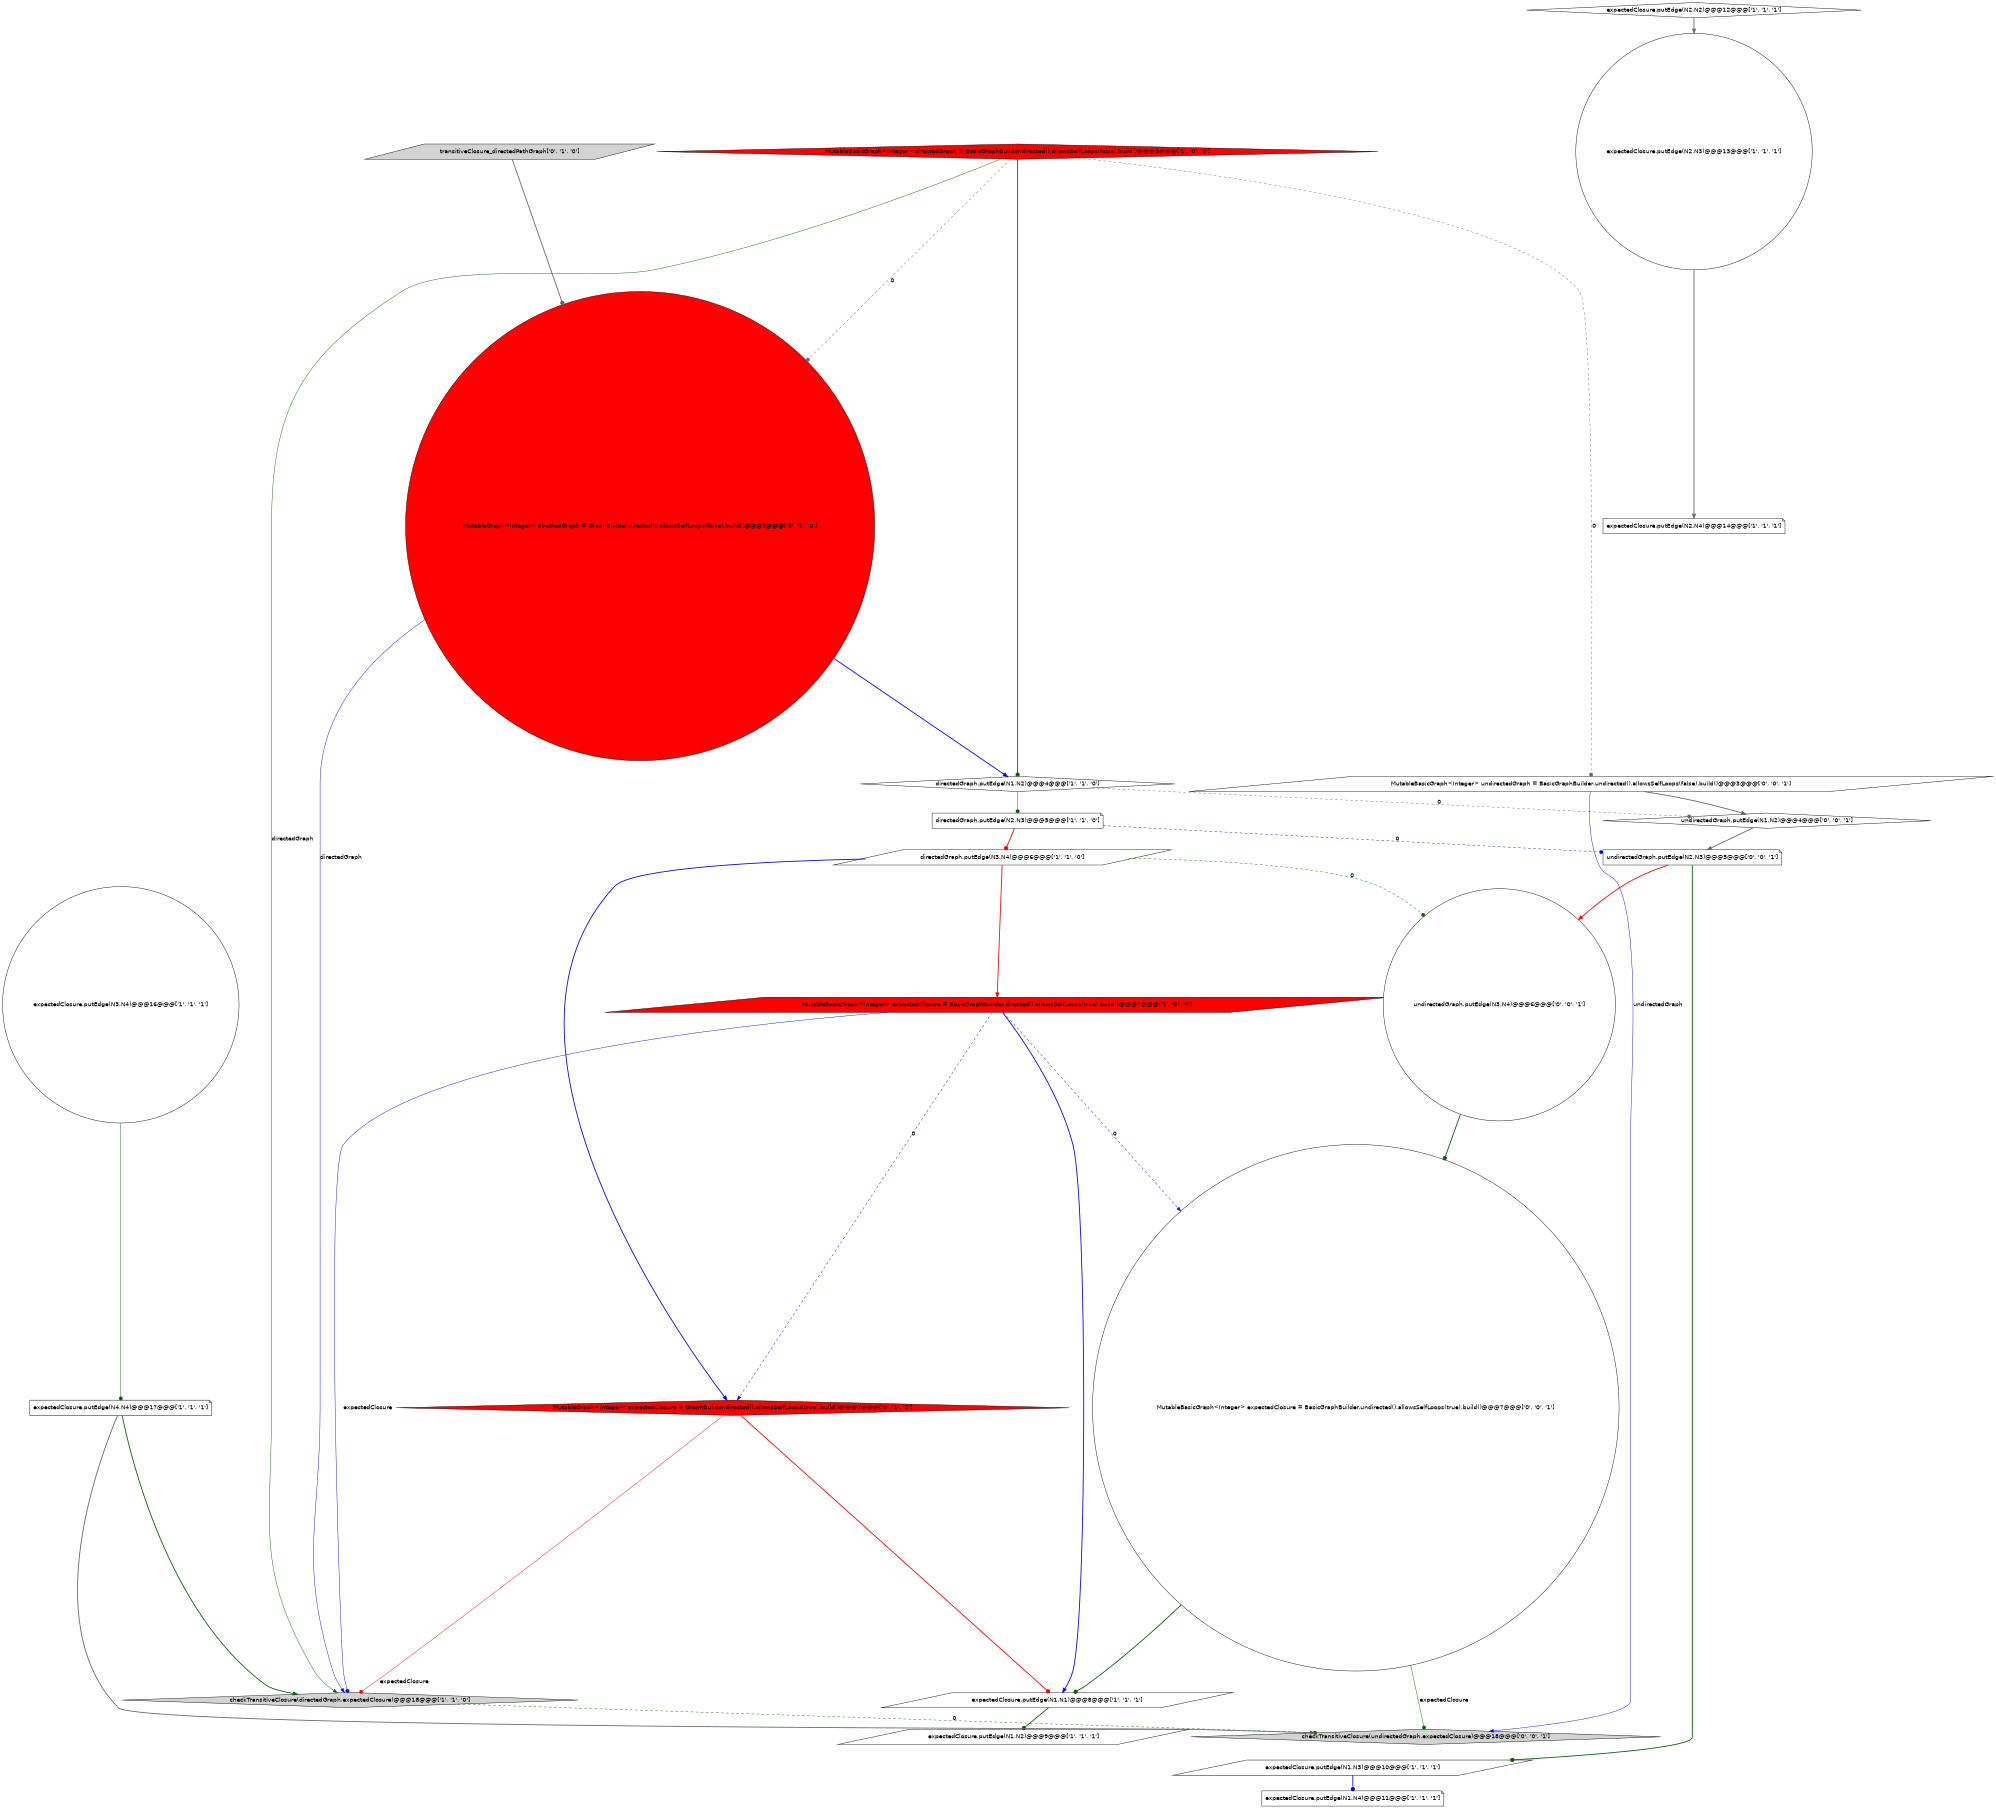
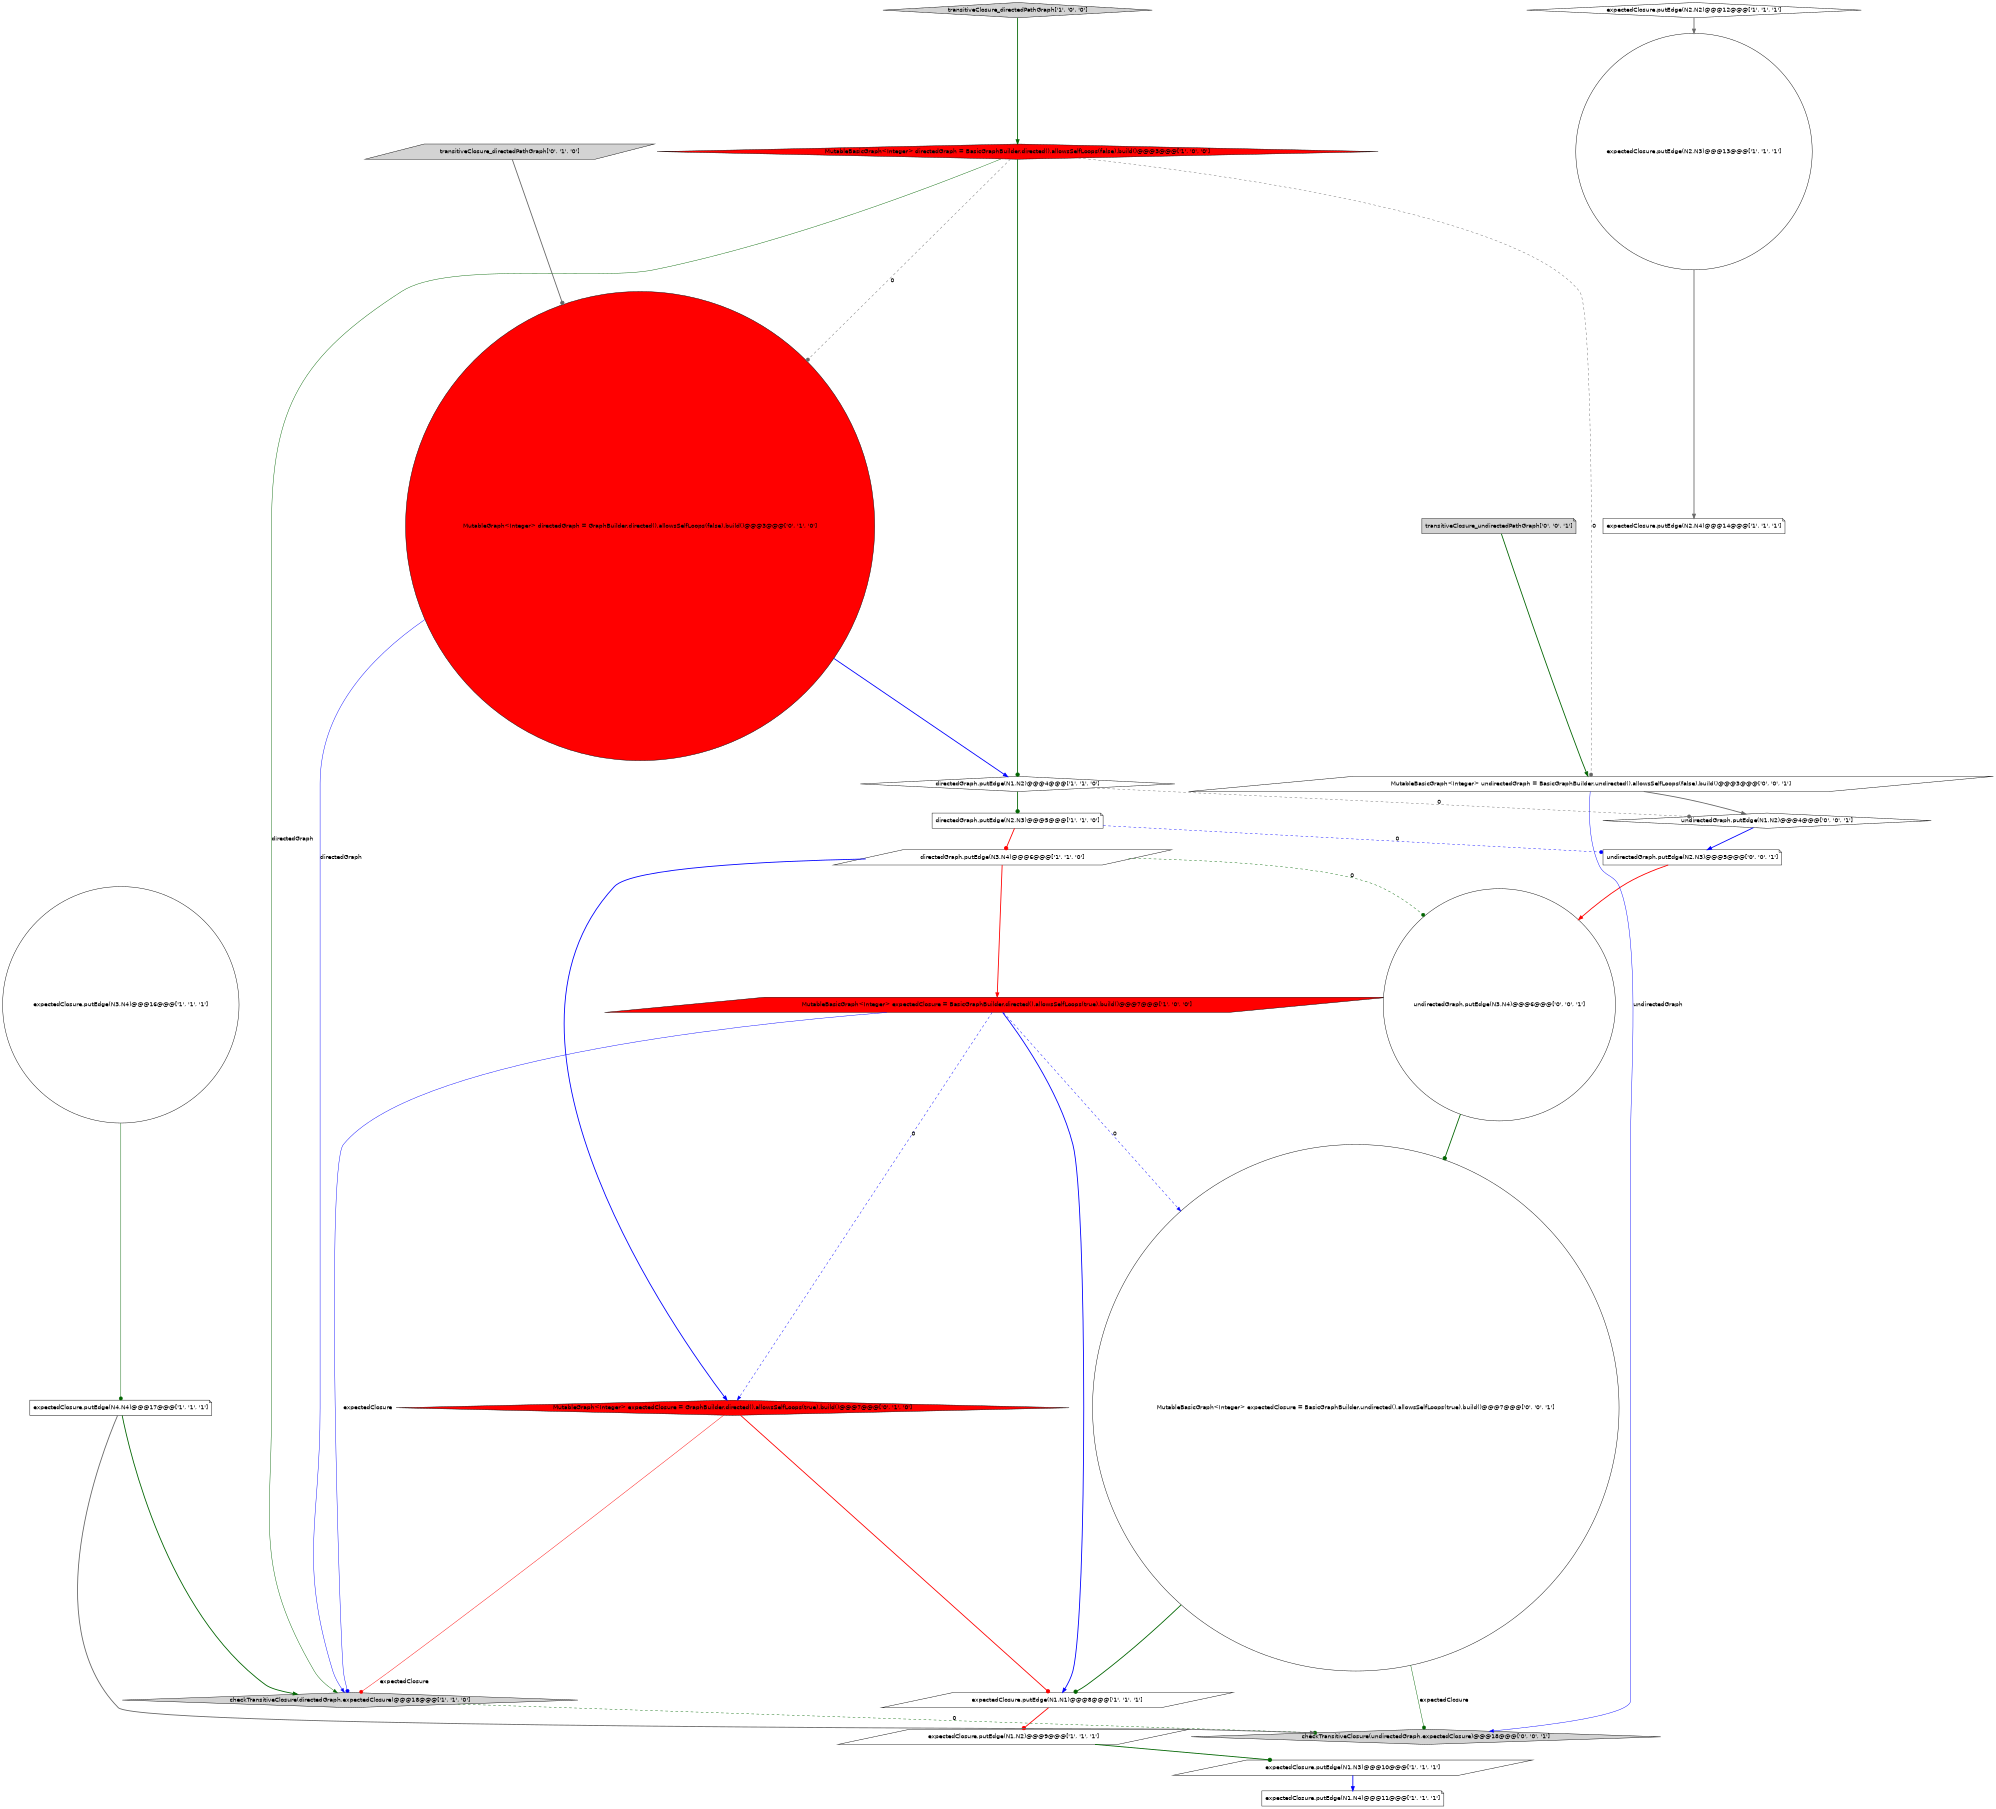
node "transitiveClosure_directedPathGraph['1', '0', '0']": added
node "transitiveClosure_undirectedPathGraph['0', '0', '1']": added
edge "directedGraph.putEdge(N1,N2)@@@4@@@['1', '1', '0']" -> "directedGraph.putEdge(N2,N3)@@@5@@@['1', '1', '0']": style solid -> bold
edge "undirectedGraph.putEdge(N1,N2)@@@4@@@['0', '0', '1']" -> "undirectedGraph.putEdge(N2,N3)@@@5@@@['0', '0', '1']": color gray40 -> blue
edge "undirectedGraph.putEdge(N2,N3)@@@5@@@['0', '0', '1']" -> "expectedClosure.putEdge(N1,N3)@@@10@@@['1', '1', '1']": now "expectedClosure.putEdge(N1,N2)@@@9@@@['1', '1', '1']" -> "expectedClosure.putEdge(N1,N3)@@@10@@@['1', '1', '1']"
edge "expectedClosure.putEdge(N1,N1)@@@8@@@['1', '1', '1']" -> "expectedClosure.putEdge(N1,N2)@@@9@@@['1', '1', '1']": color darkgreen -> red
edge "expectedClosure.putEdge(N1,N3)@@@10@@@['1', '1', '1']" -> "expectedClosure.putEdge(N1,N4)@@@11@@@['1', '1', '1']": arrowhead dot -> normal
